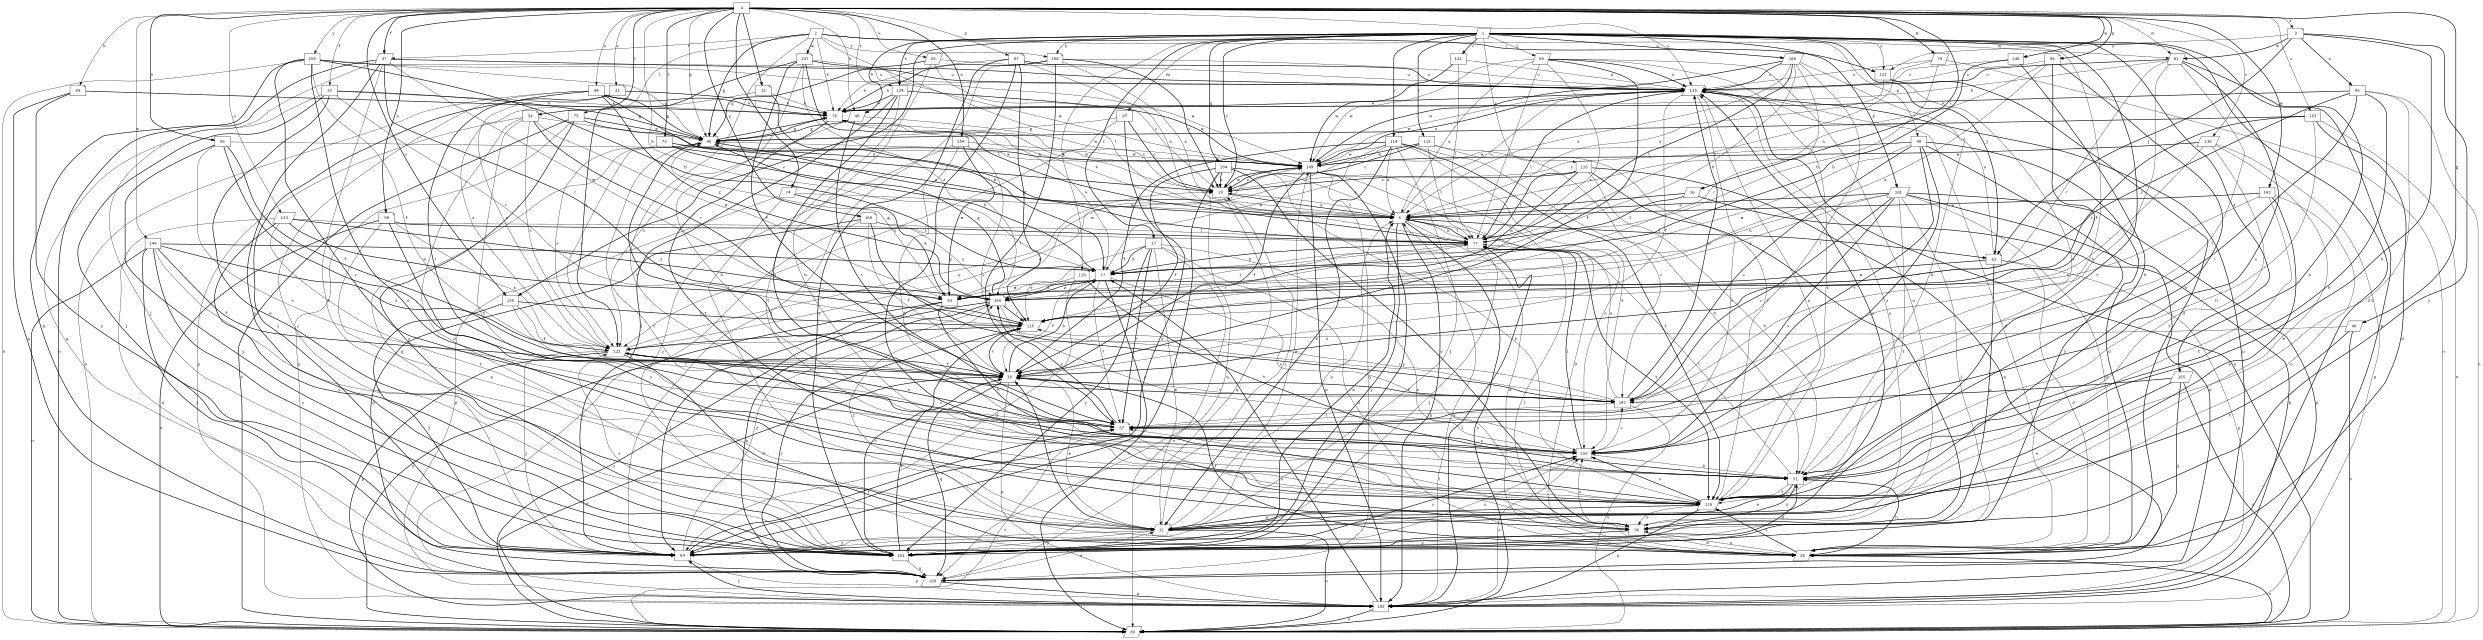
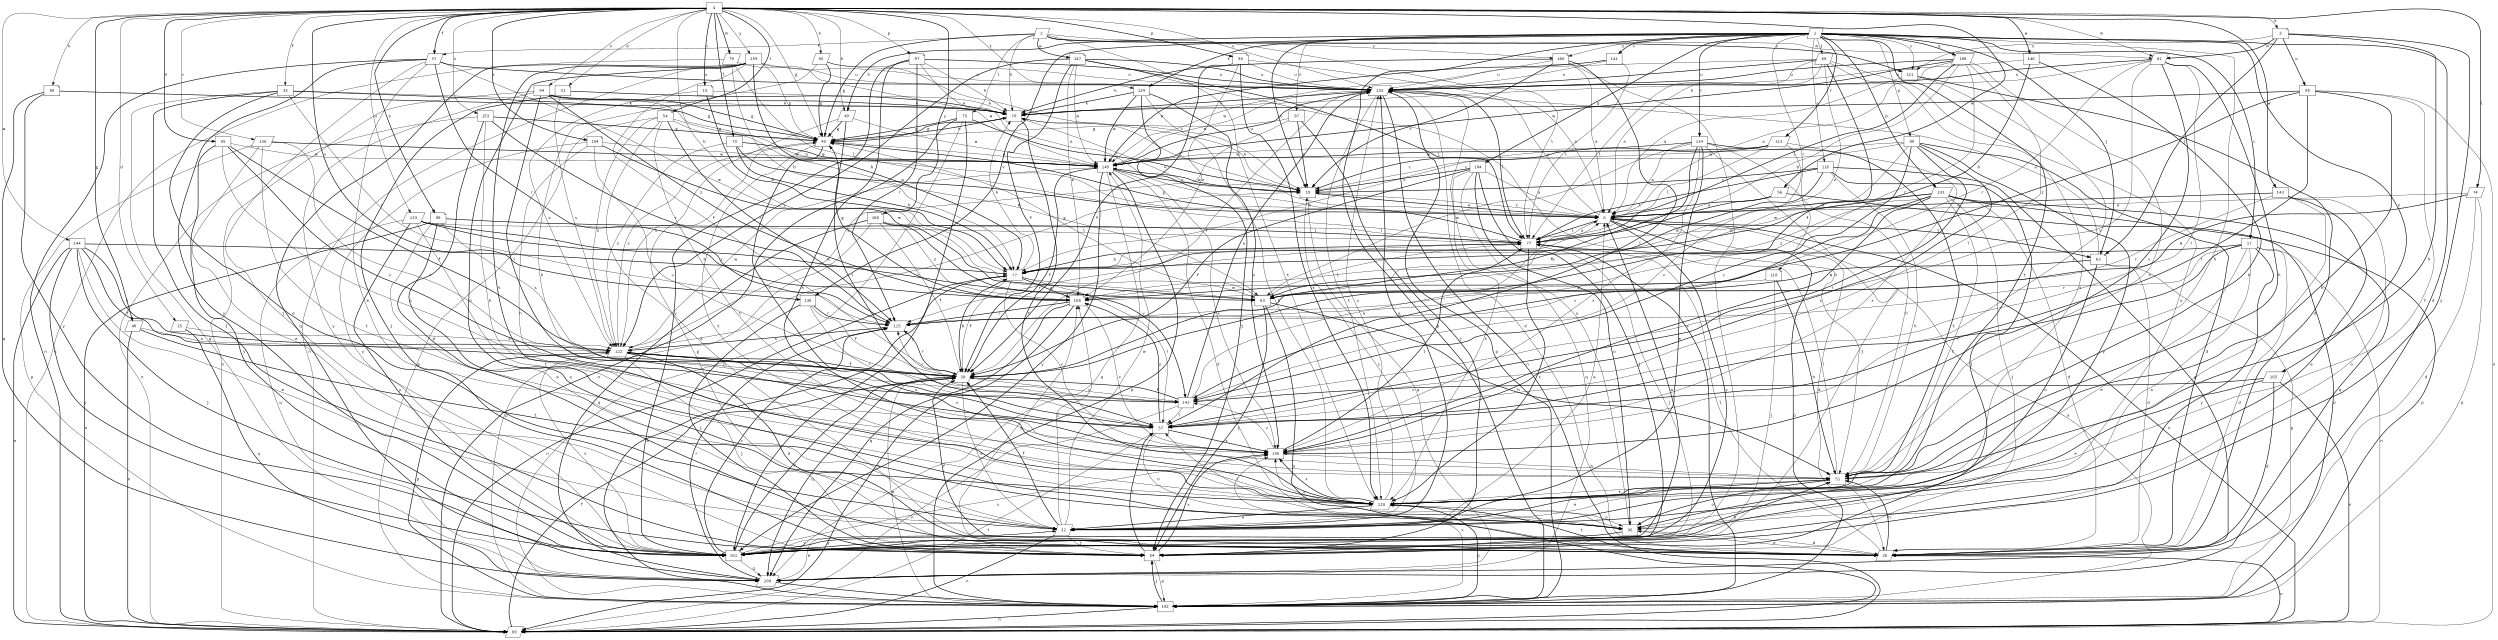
node "113": shape box -> parallelogram
edge "94" -> "6": style bold -> solid
node "25": added
